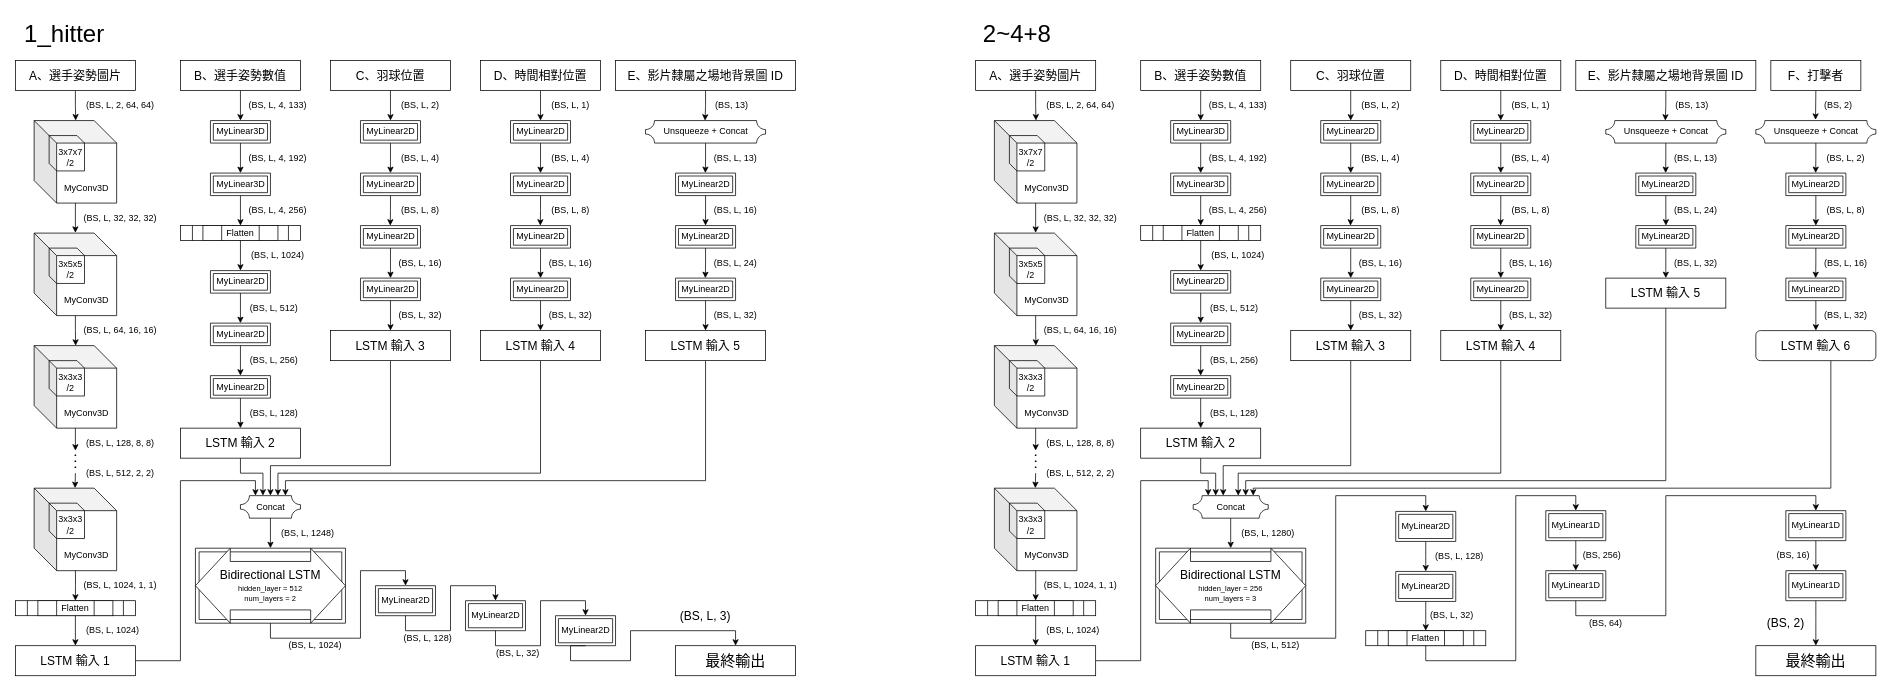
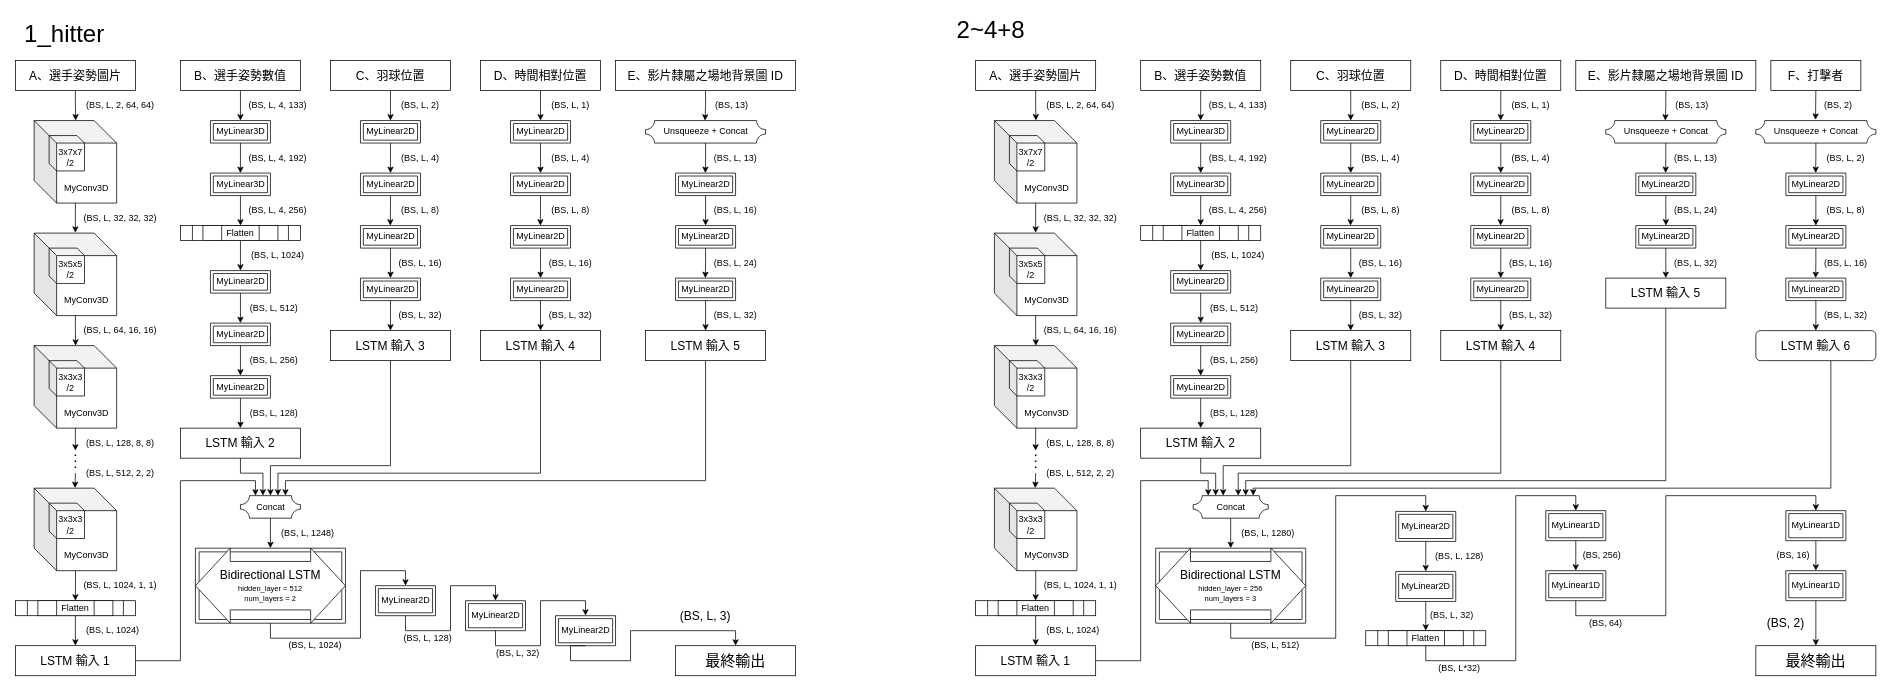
node "2~4+8": moved (1017, 34) -> (990, 30)
node "(BS, L*32)": added
